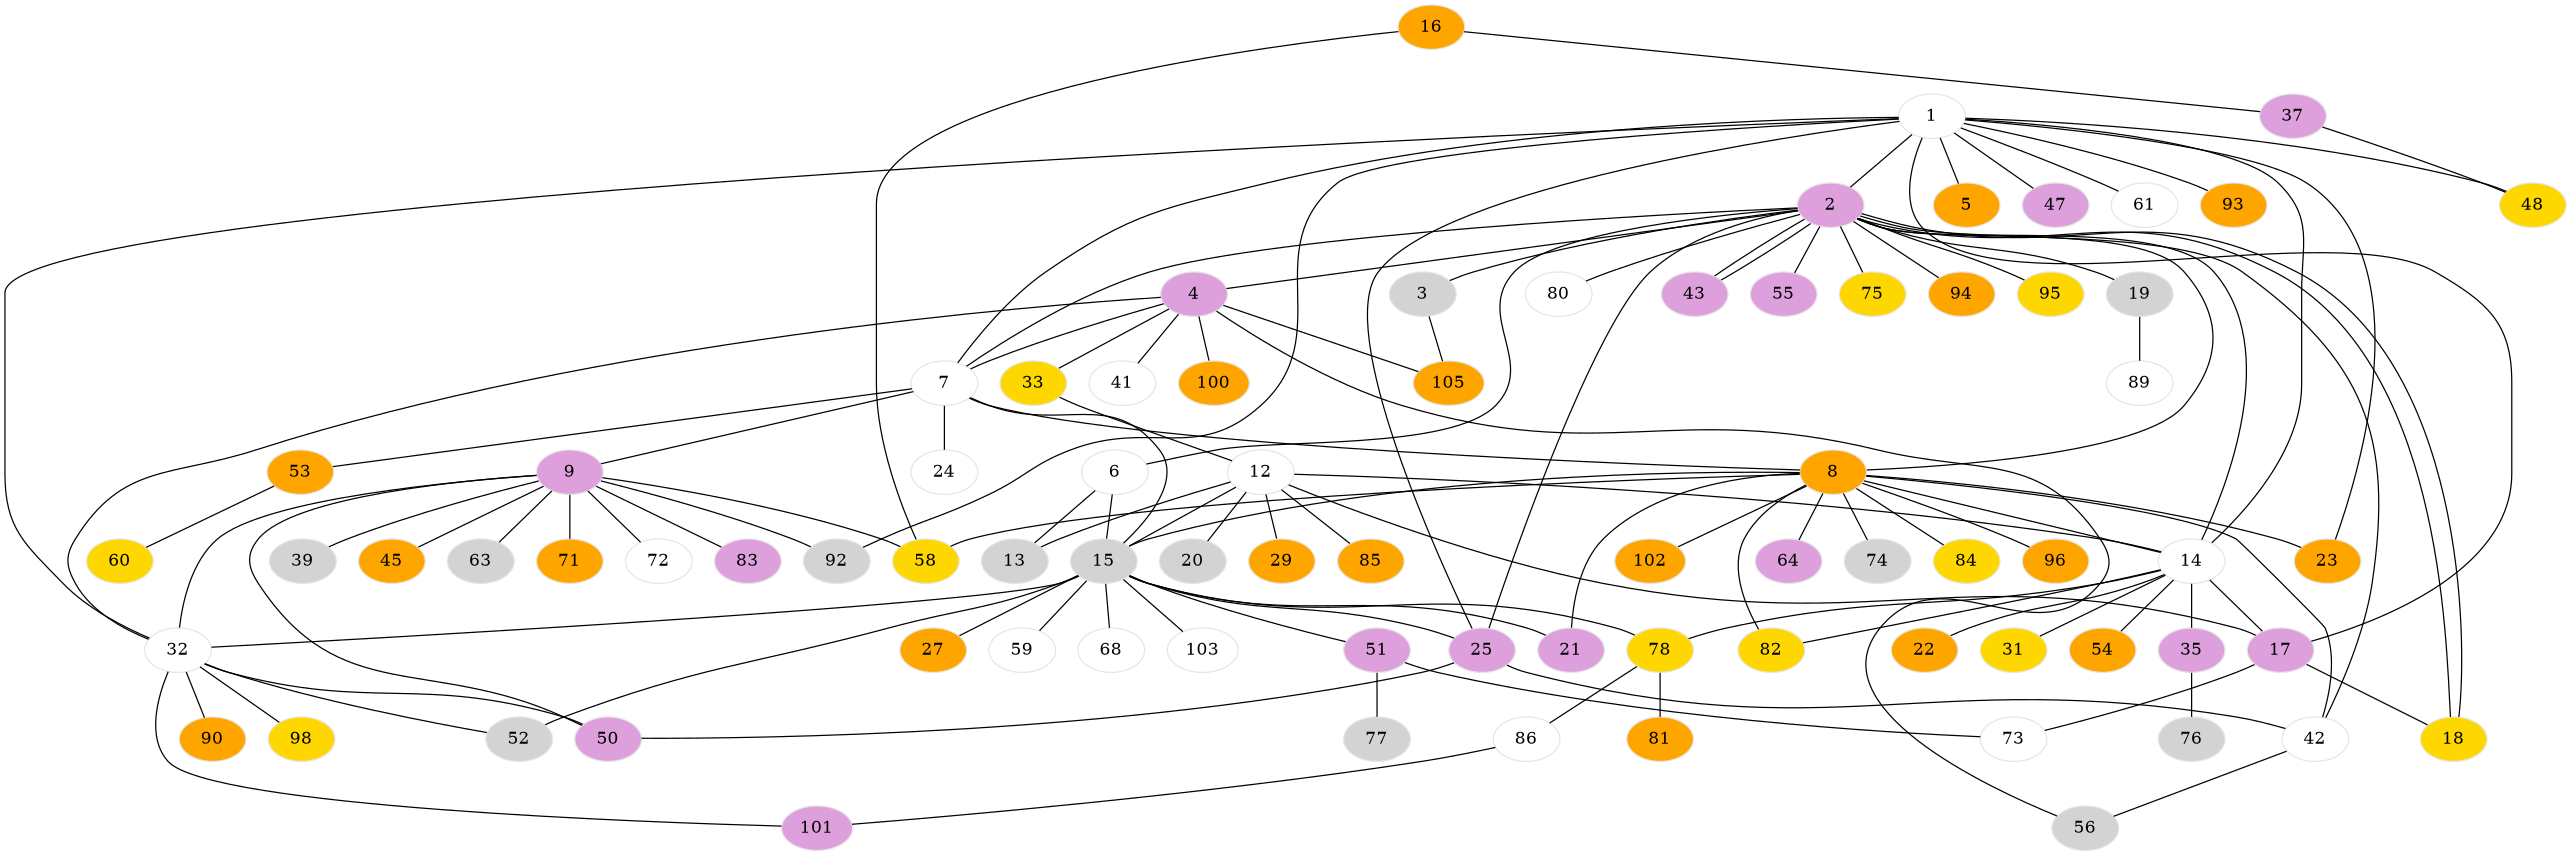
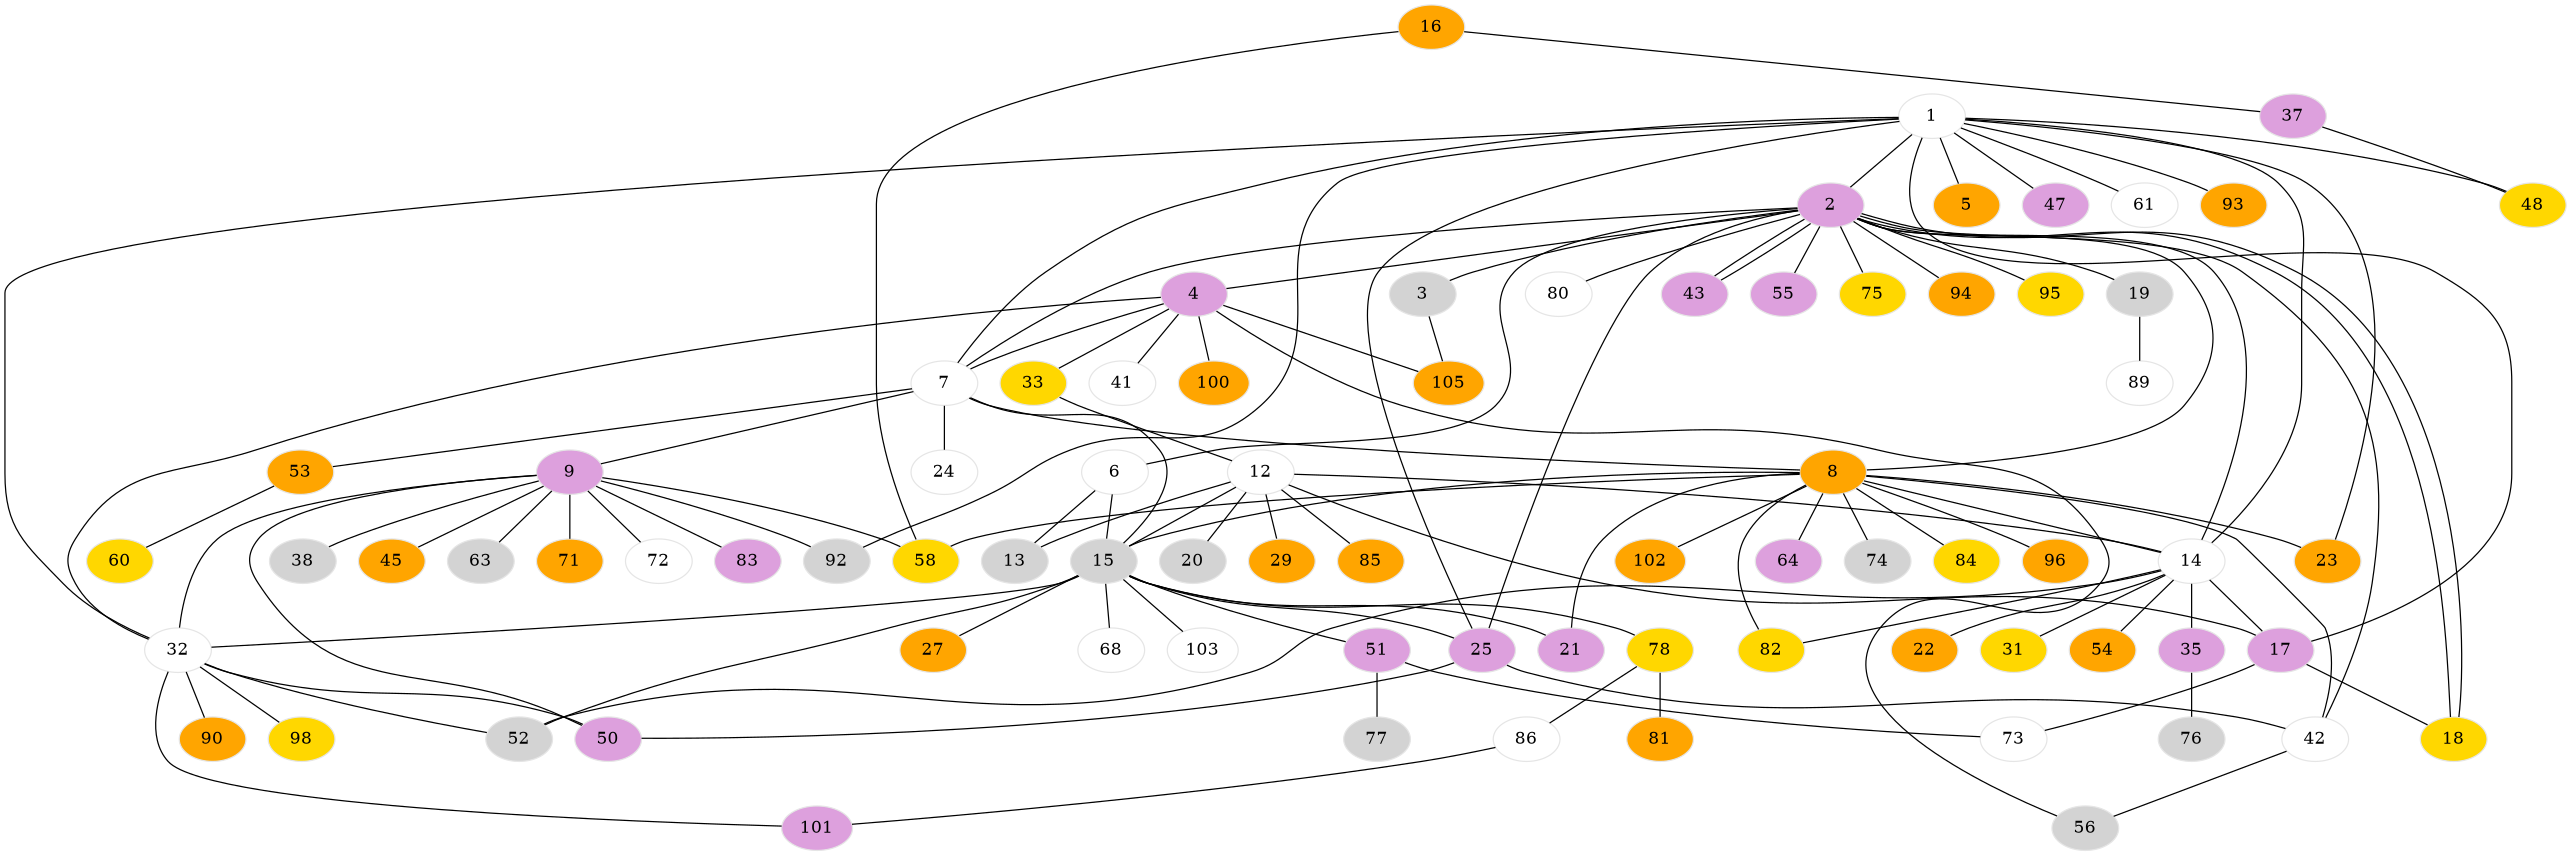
node "39": label "39" -> "38"
edge "14" -- "78": now "14" -- "52"
node "59": removed
